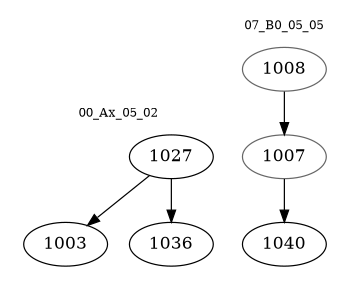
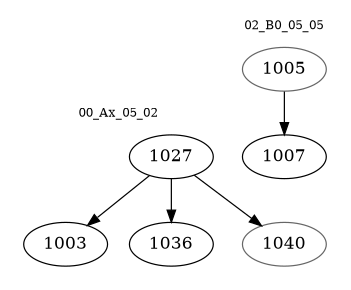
cluster "07_B0_05_05": label "07_B0_05_05" -> "02_B0_05_05"
node "1008": label "1008" -> "1005"
node "1007": color gray40 -> black
edge "1007" -> "1040": now "1027" -> "1040"
node "1040": color black -> gray40
